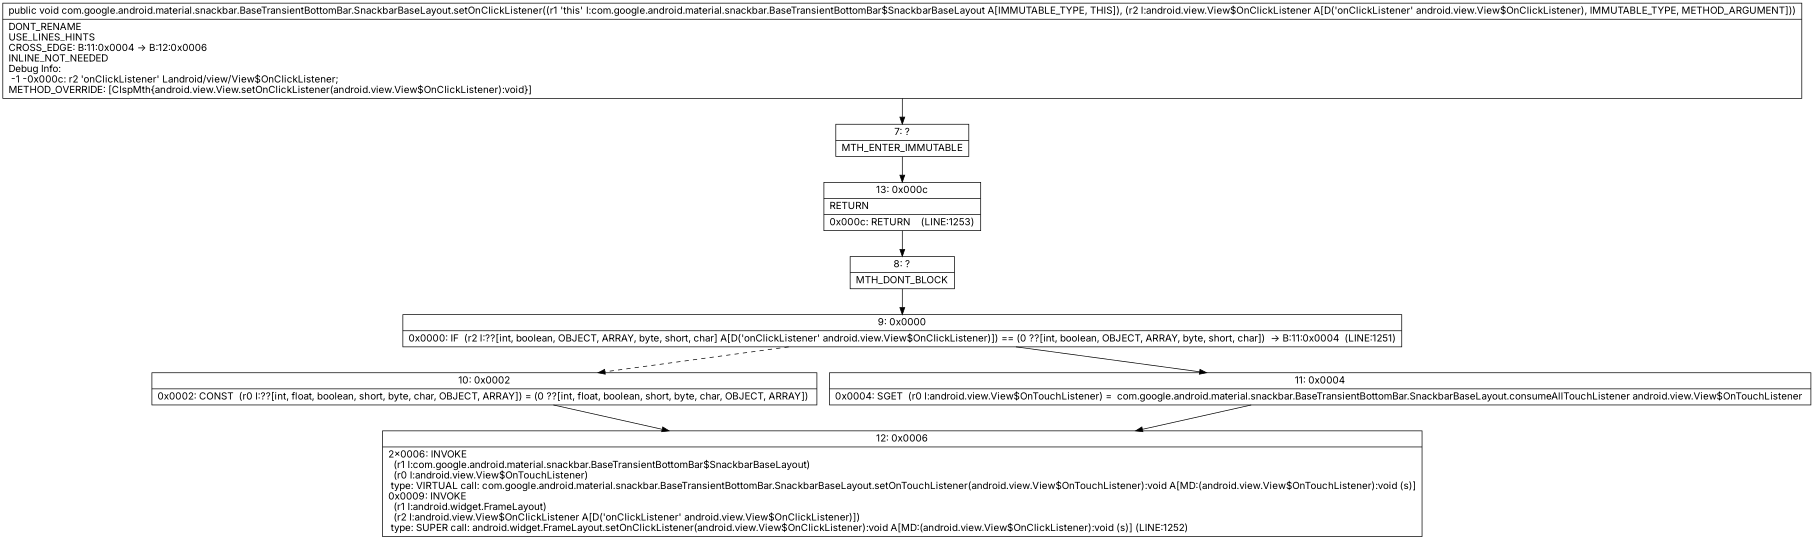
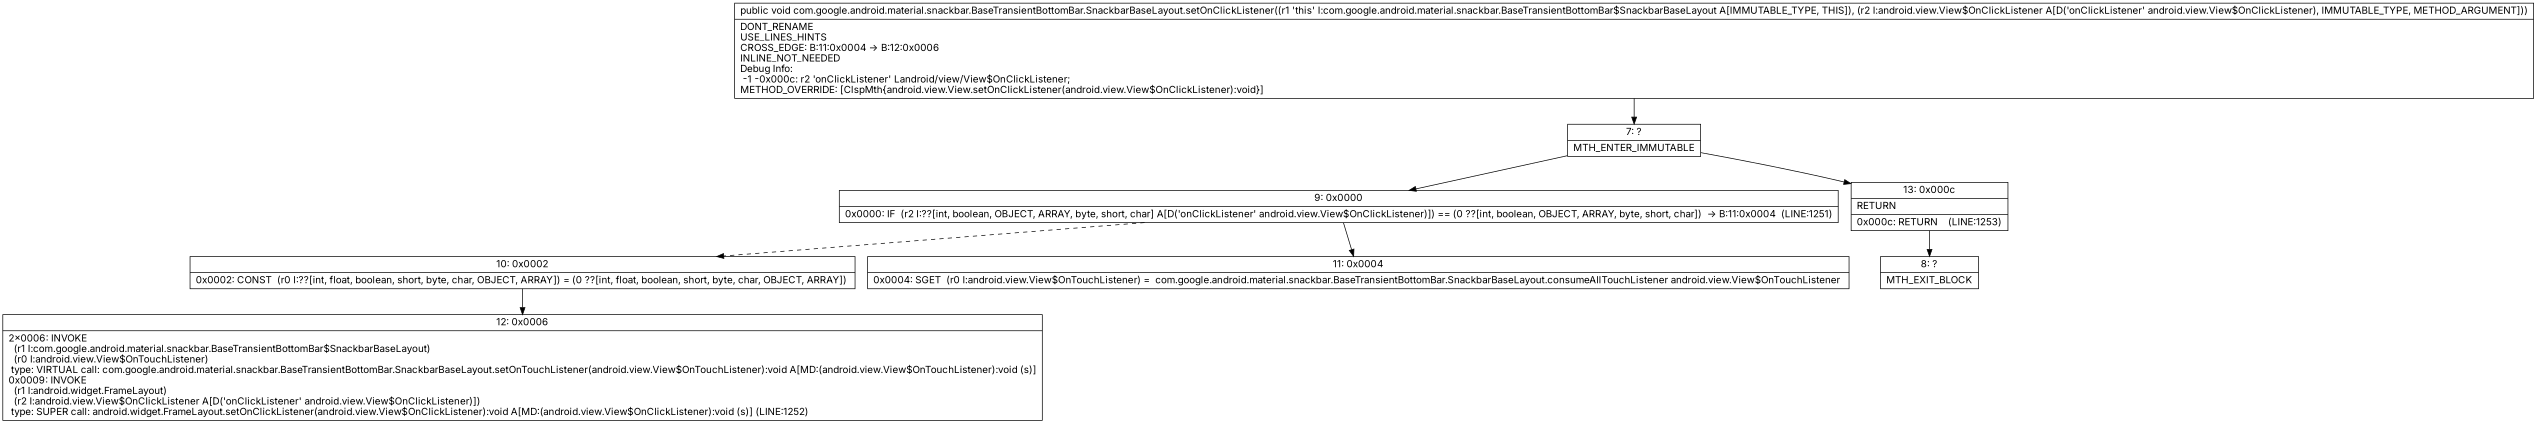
node "8: ?": text "MTH_DONT_BLOCK" -> "MTH_EXIT_BLOCK"
edge "8: ?" -> "9: 0x0000": now "7: ?" -> "9: 0x0000"
edge "11: 0x0004" -> "12: 0x0006": removed
